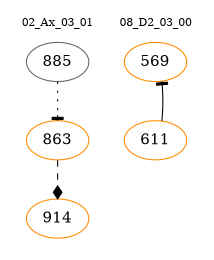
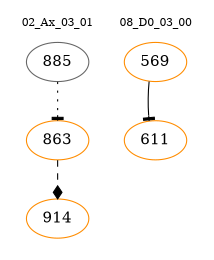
cluster "08_D2_03_00": label "08_D2_03_00" -> "08_D0_03_00"
edge "611" -> "569": reversed
